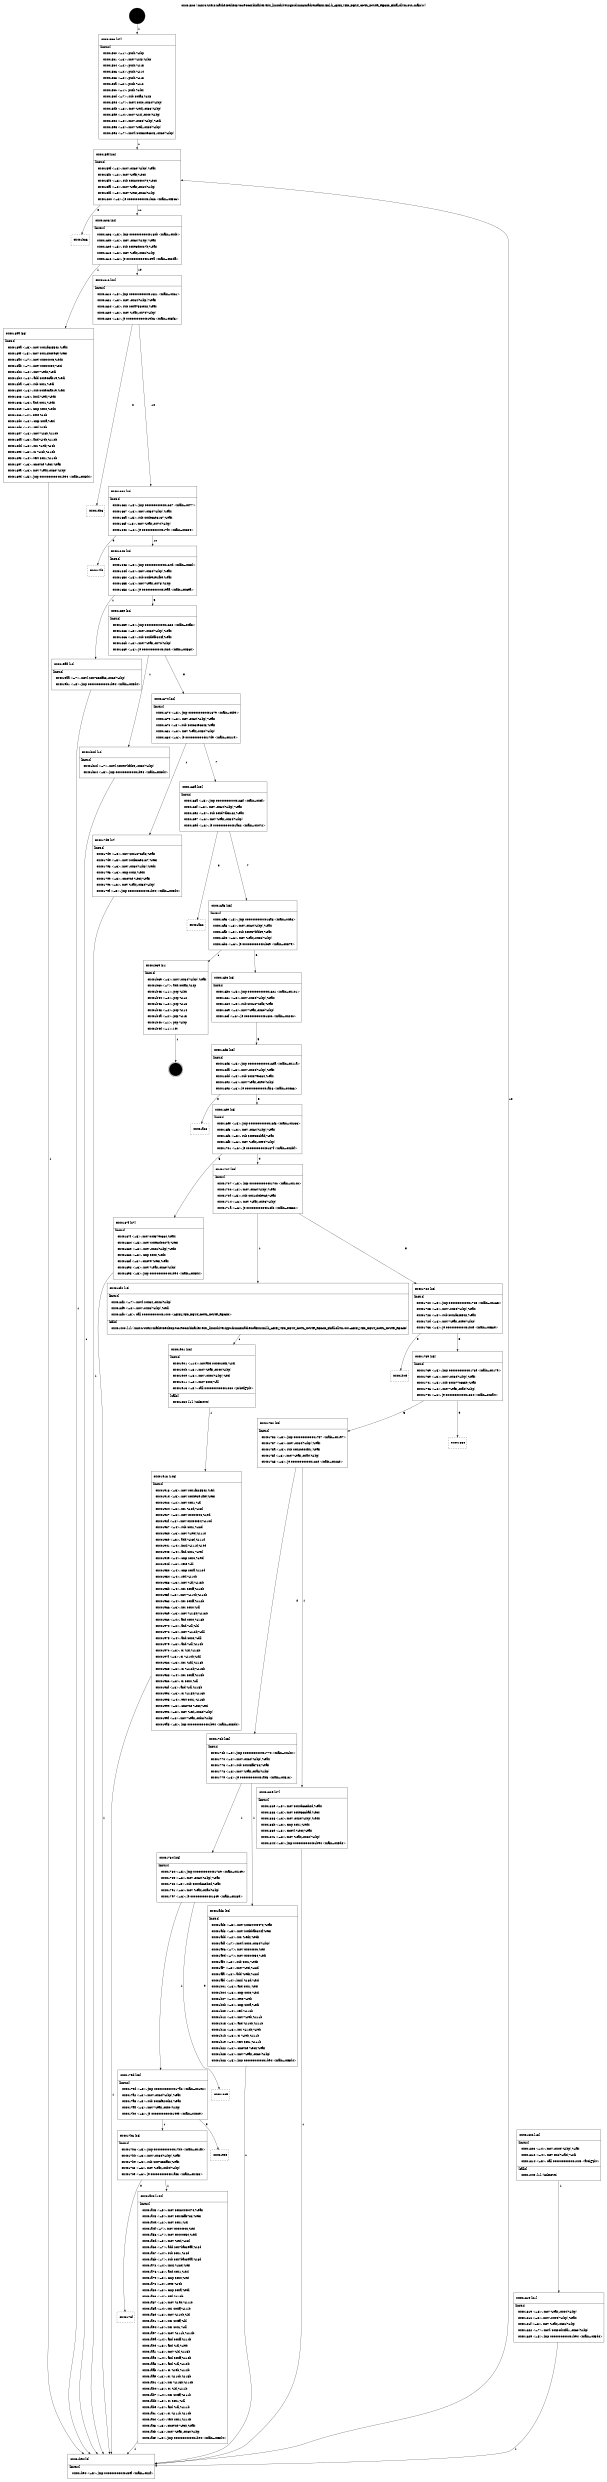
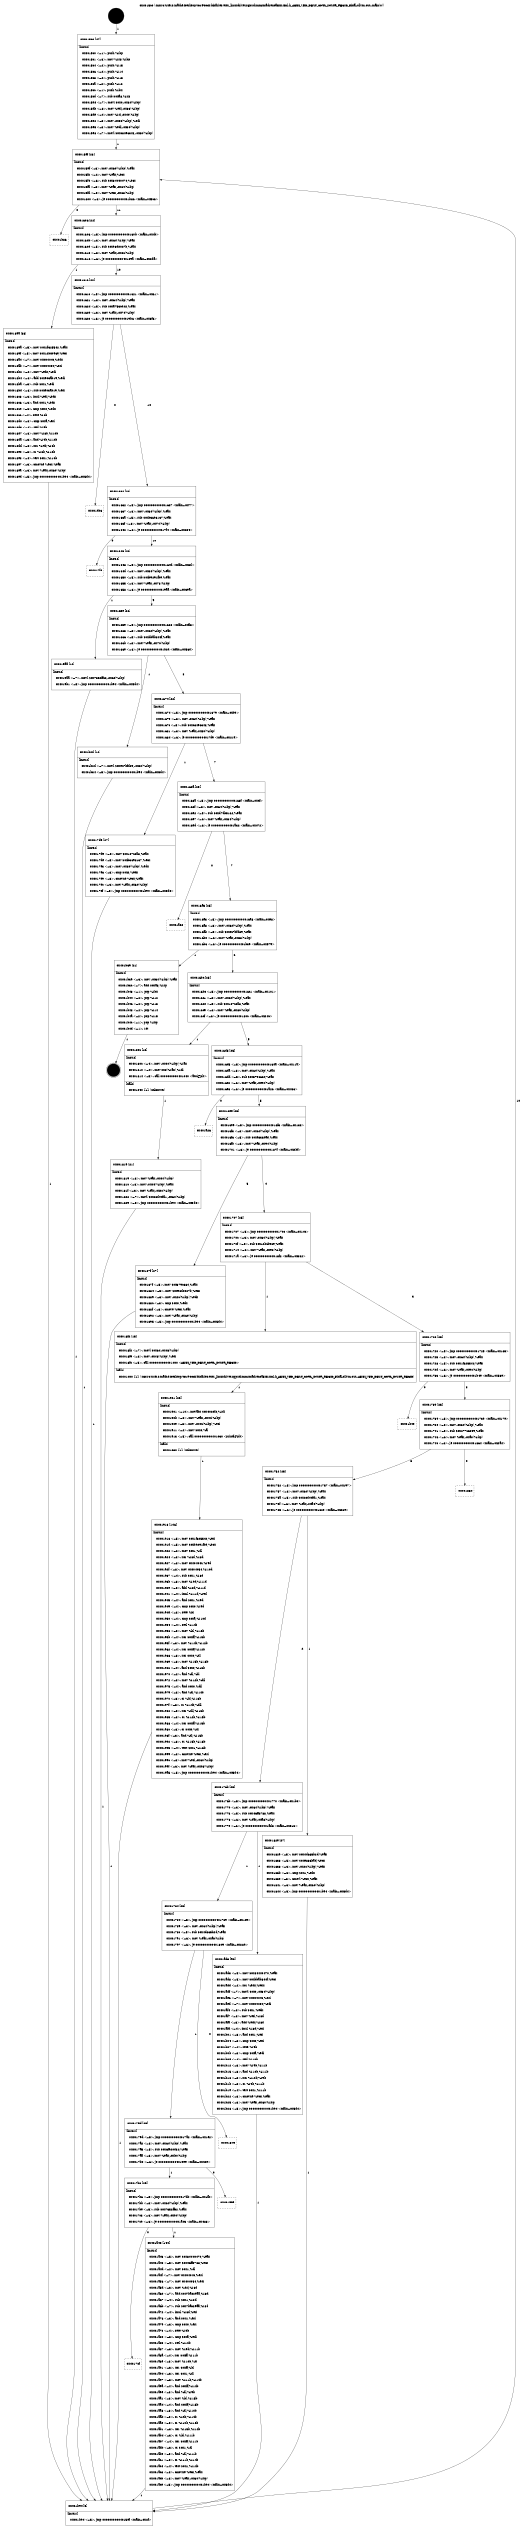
edge "0x4016bc [25]" -> "0x40180c [13]": added, label "1"
